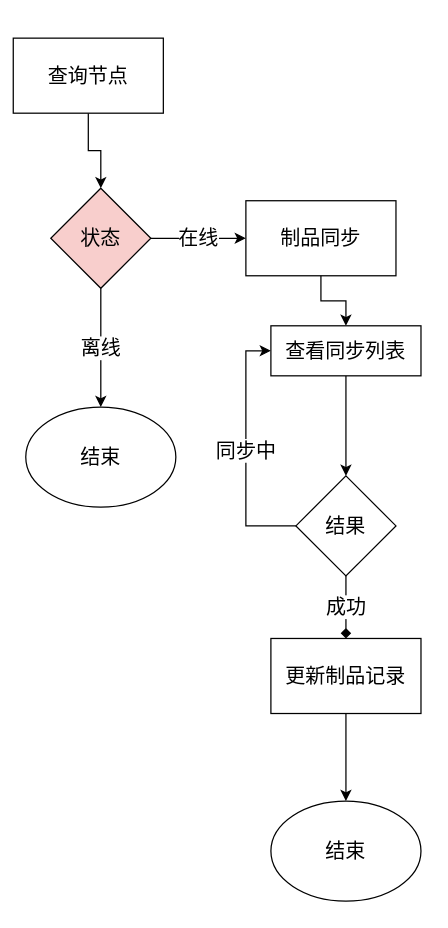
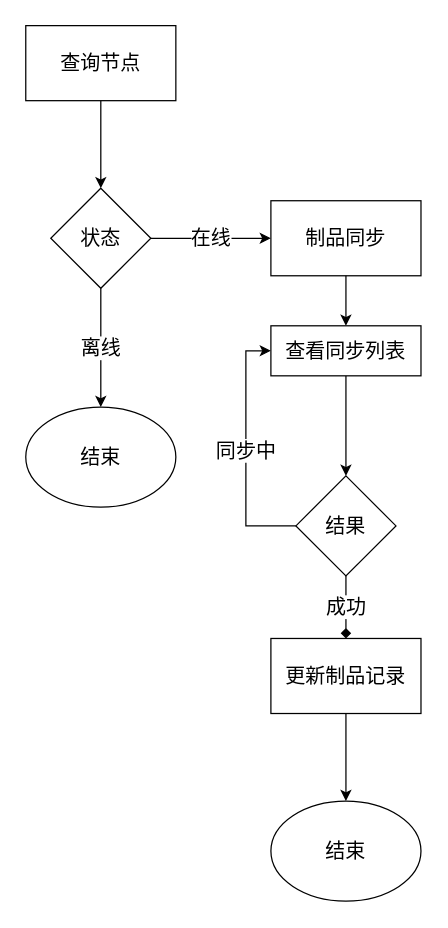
node "查询节点": moved (88, 76) -> (101, 63)
node "状态": fillcolor #f8cecc -> #ffffff
node "制品同步": moved (321, 238) -> (346, 238)
